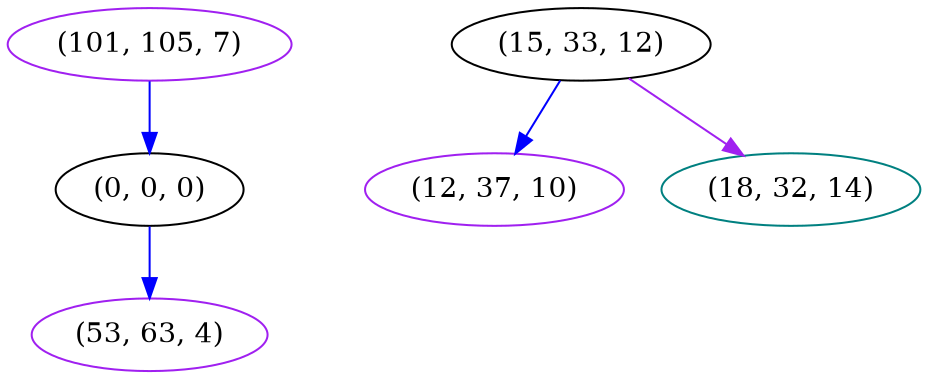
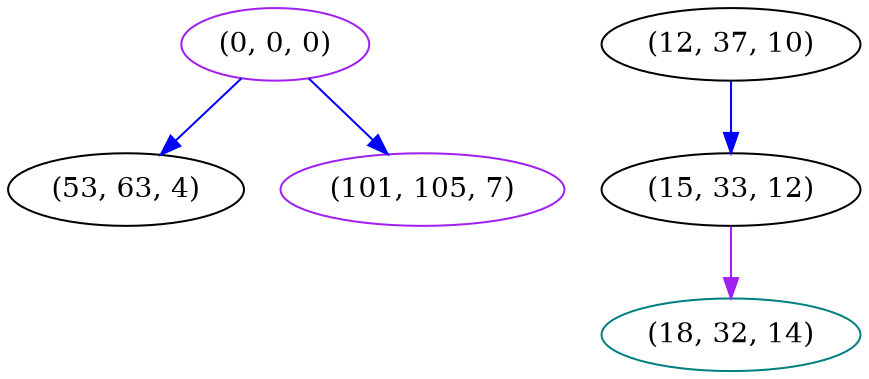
edge "(101, 105, 7)" -> "(0, 0, 0)": reversed
edge "(15, 33, 12)" -> "(12, 37, 10)": reversed
node "(0, 0, 0)": color black -> purple
node "(12, 37, 10)": color purple -> black
node "(53, 63, 4)": color purple -> black
